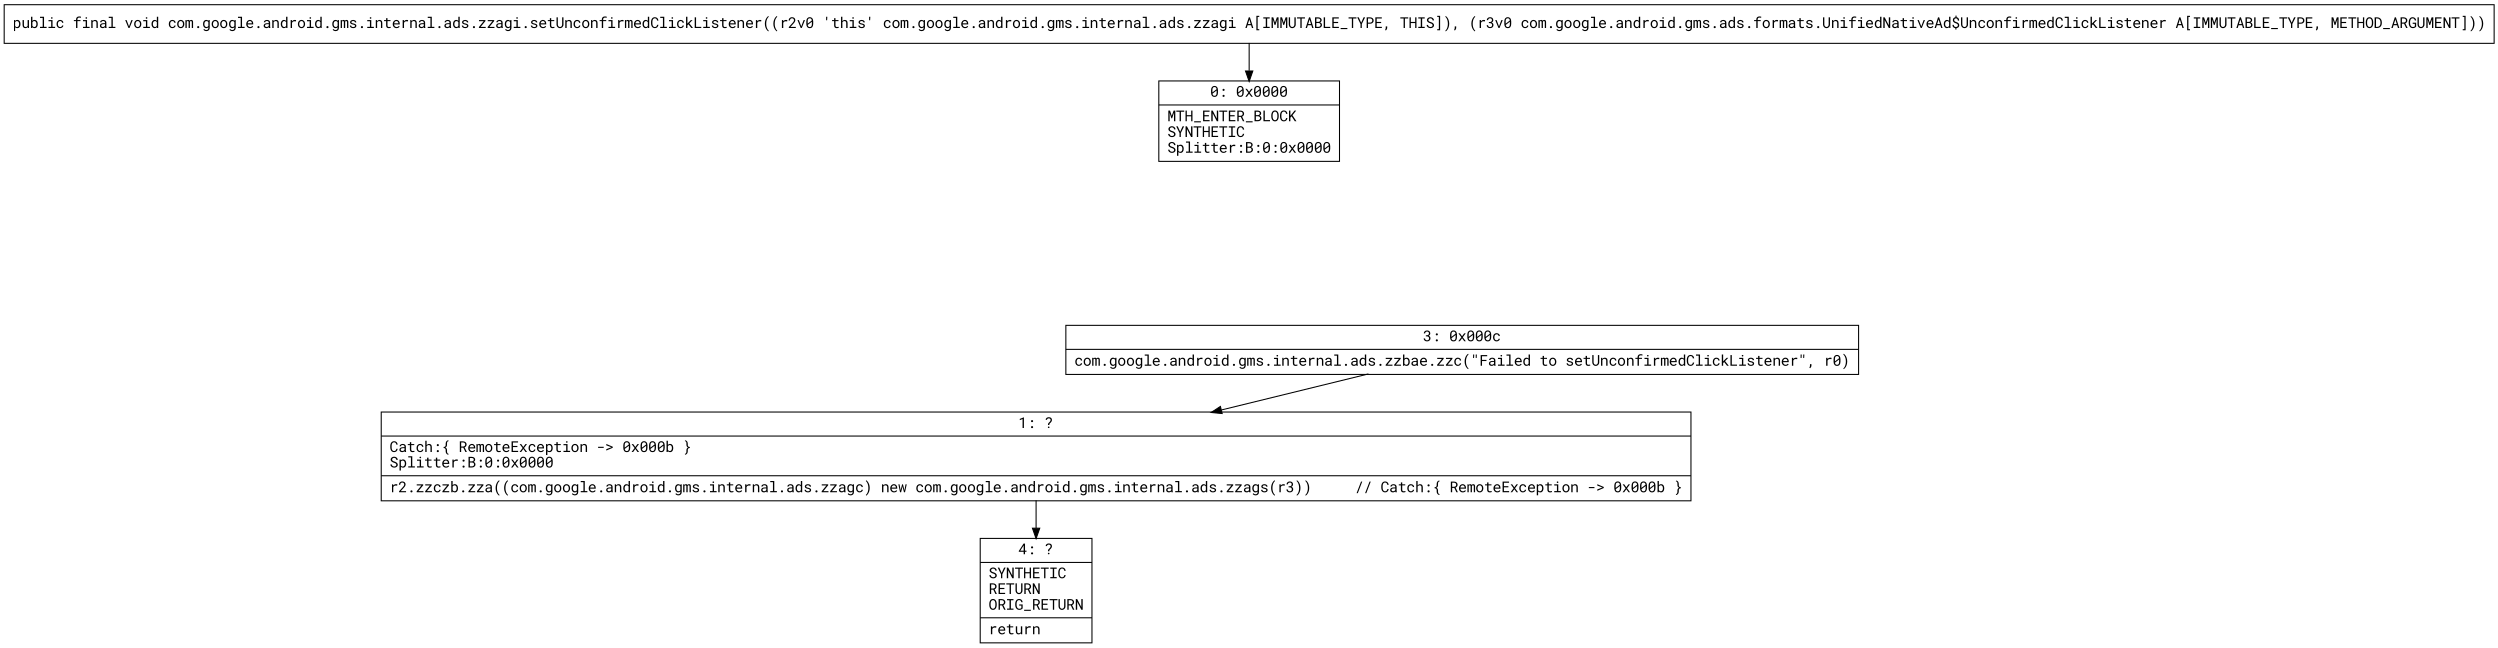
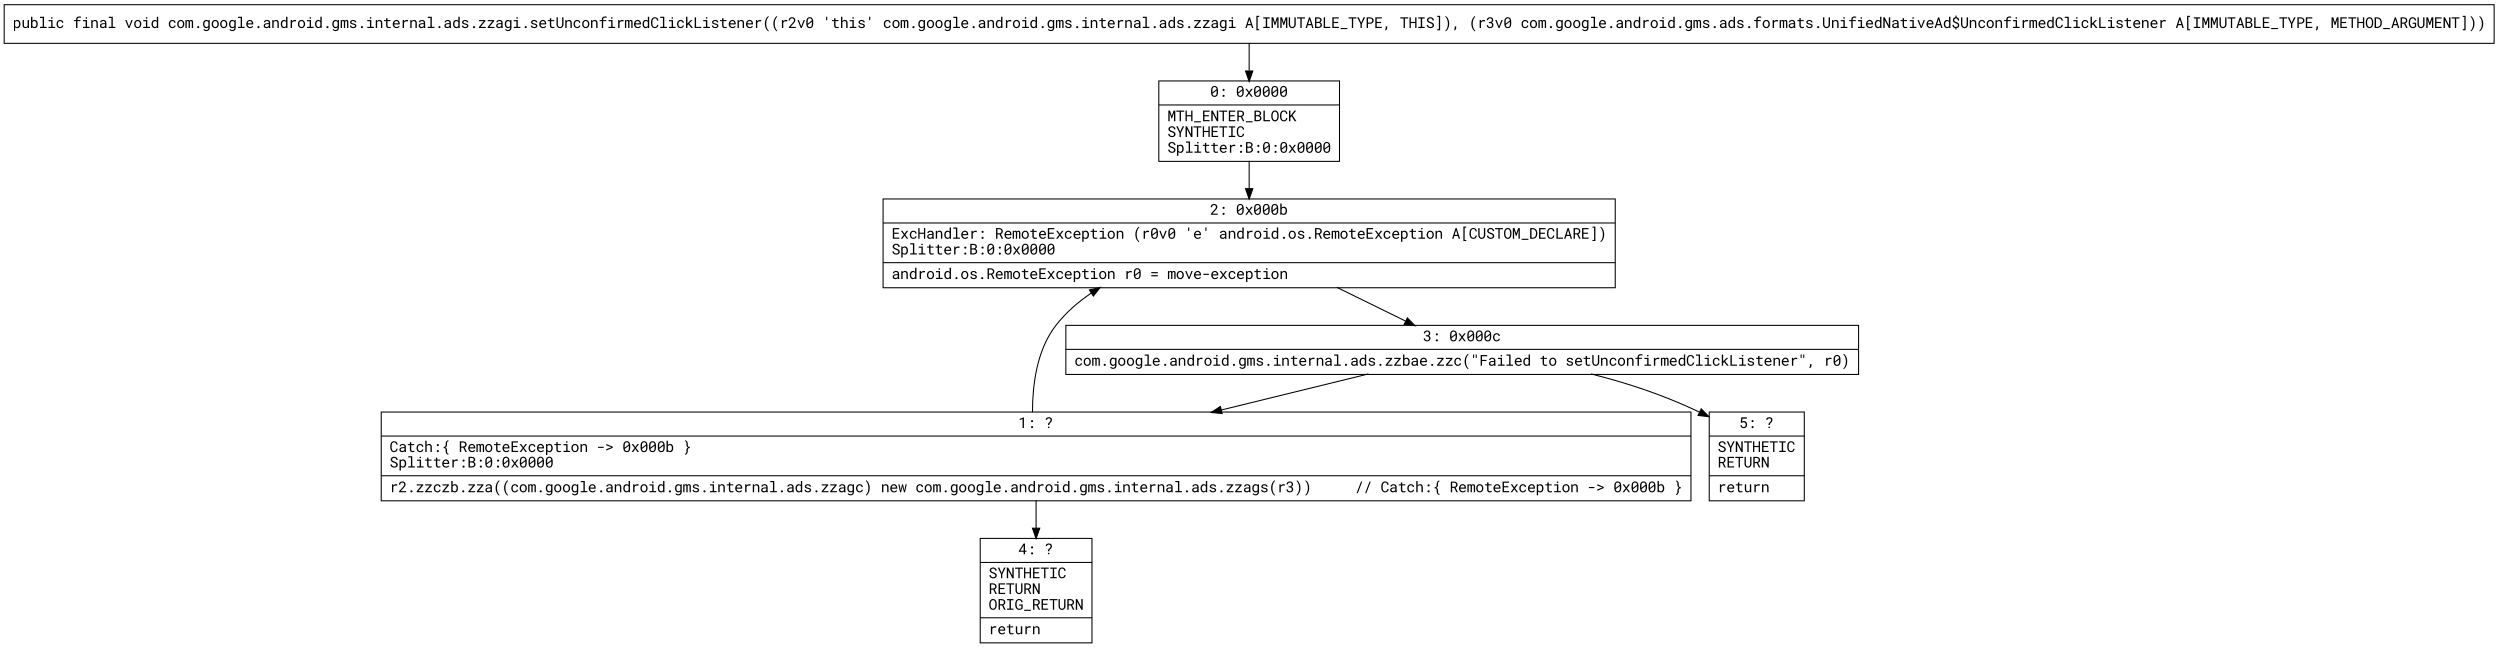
node "2: 0x000b": added
node "5: ?": added
